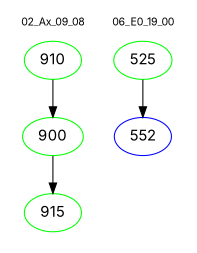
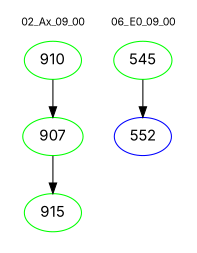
cluster "02_Ax_09_08": label "02_Ax_09_08" -> "02_Ax_09_00"
cluster "06_E0_19_00": label "06_E0_19_00" -> "06_E0_09_00"
node "525": label "525" -> "545"
node "900": label "900" -> "907"
